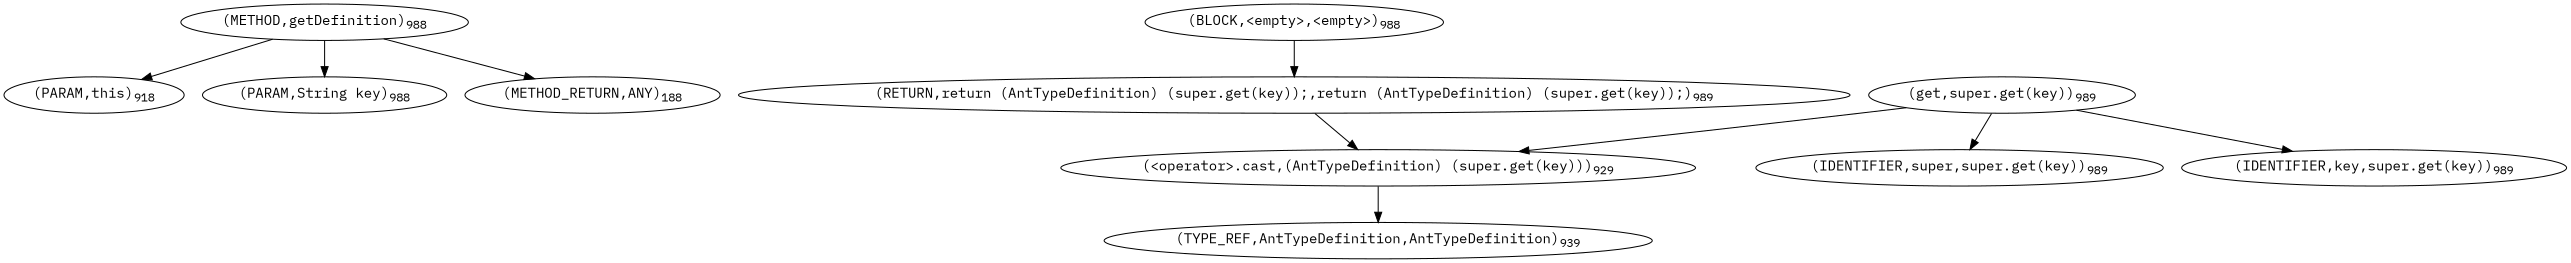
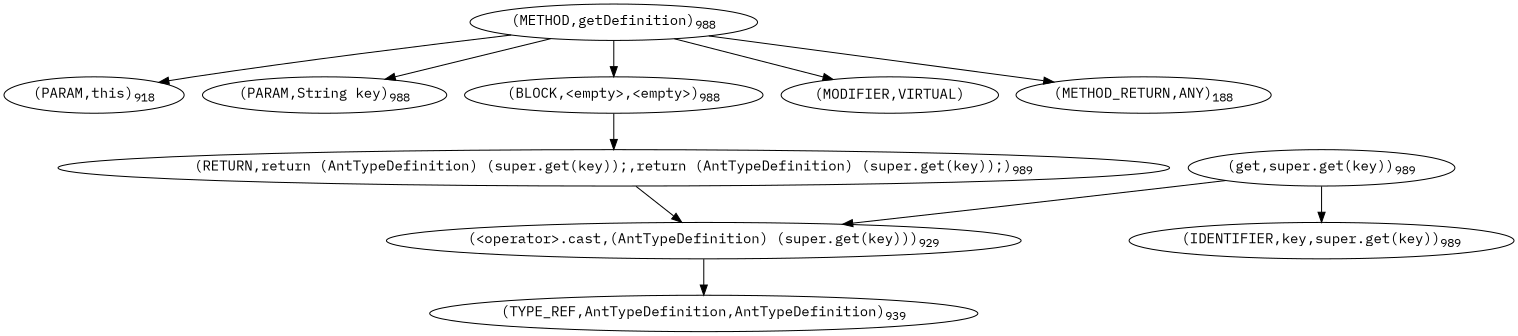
edge "(METHOD,getDefinition)" -> "(BLOCK,<empty>,<empty>)": added
node "(MODIFIER,VIRTUAL)": added
node "(IDENTIFIER,super,super.get(key))": removed
